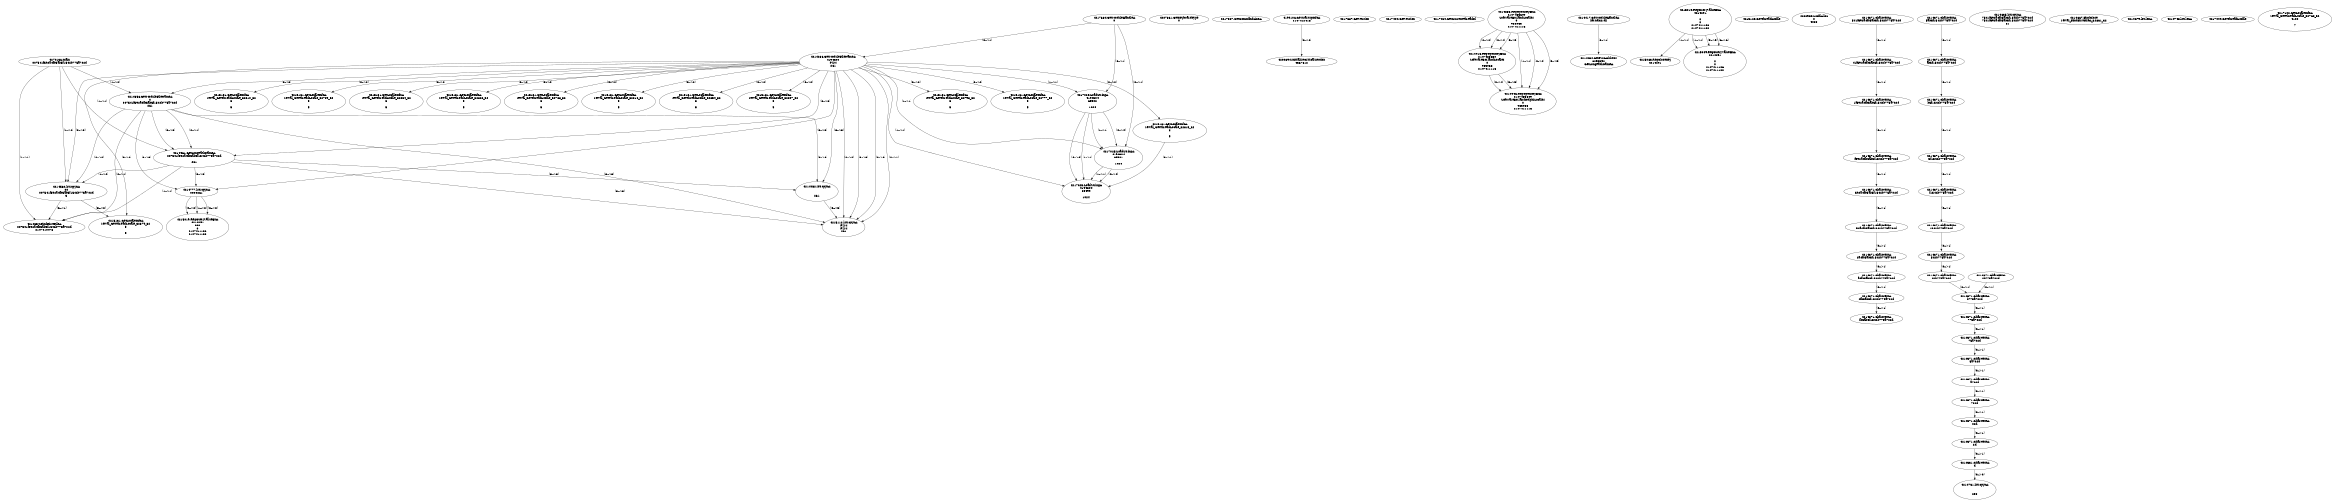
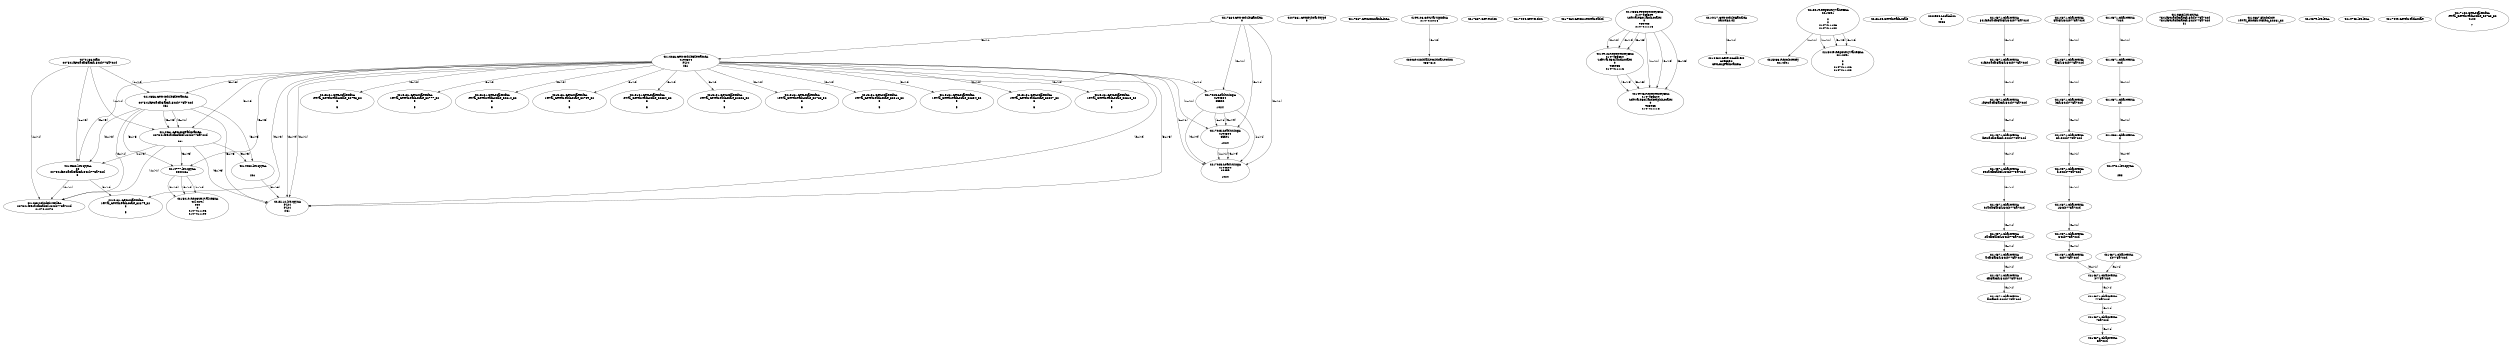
edge "4214286.GetModuleFileNameA 4194304 PZM 261" -> "4214482.lstrcpynA 261": removed, label "(3-->3)"
edge "4215131.GetLocaleInfoA retval_GetThreadLocale_32815_32 3 5" -> "4217025.LoadStringA 4194304 65499 1024": now "4217684.GetModuleHandleA 0" -> "4217025.LoadStringA 4194304 65499 1024"
node "4214371.CharNextA a702d": removed
